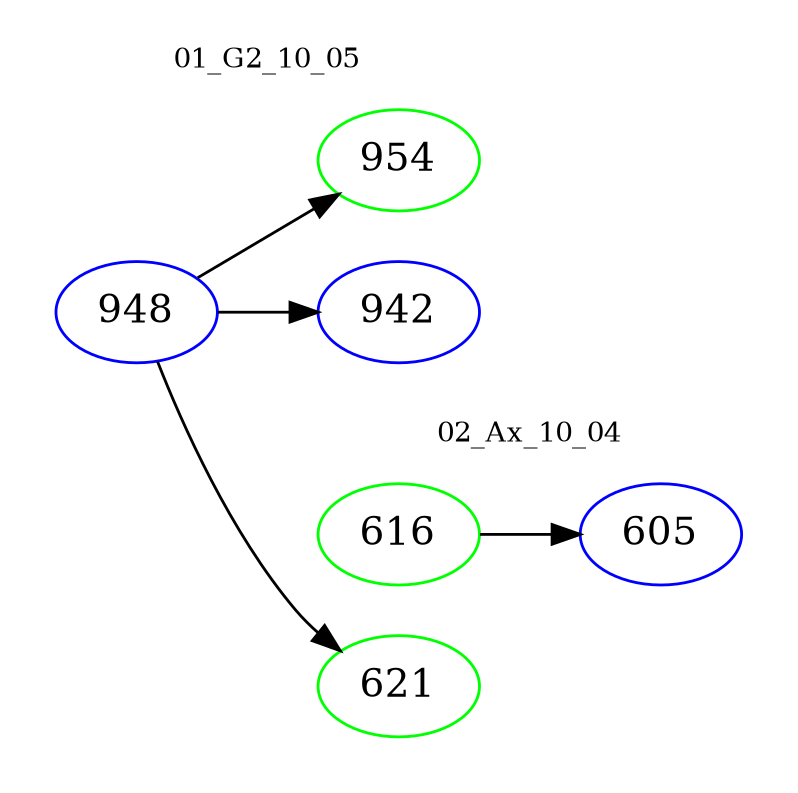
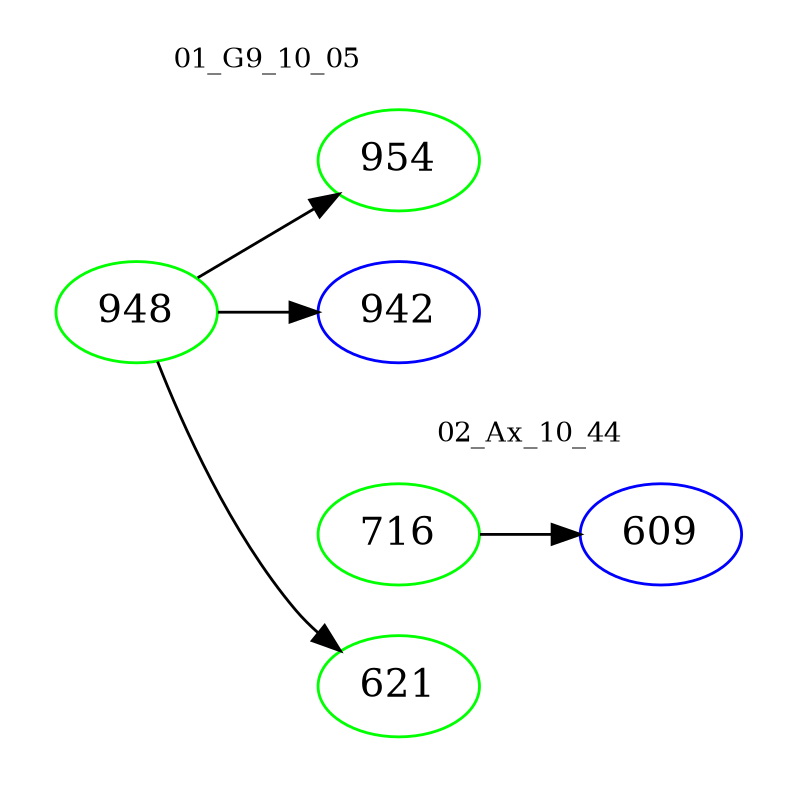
cluster "01_G2_10_05": label "01_G2_10_05" -> "01_G9_10_05"
node "948": color blue -> green
cluster "02_Ax_10_04": label "02_Ax_10_04" -> "02_Ax_10_44"
node "616": label "616" -> "716"
node "605": label "605" -> "609"
